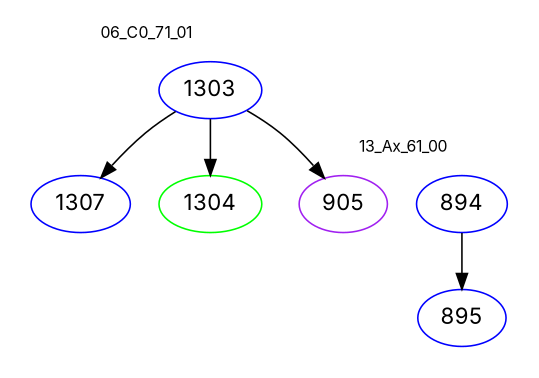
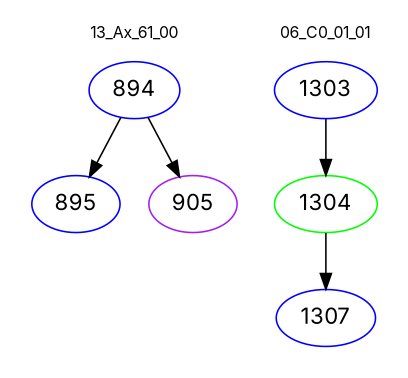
cluster "06_C0_71_01": label "06_C0_71_01" -> "06_C0_01_01"
edge "1303" -> "1307": now "1304" -> "1307"
edge "1303" -> "905": now "894" -> "905"
